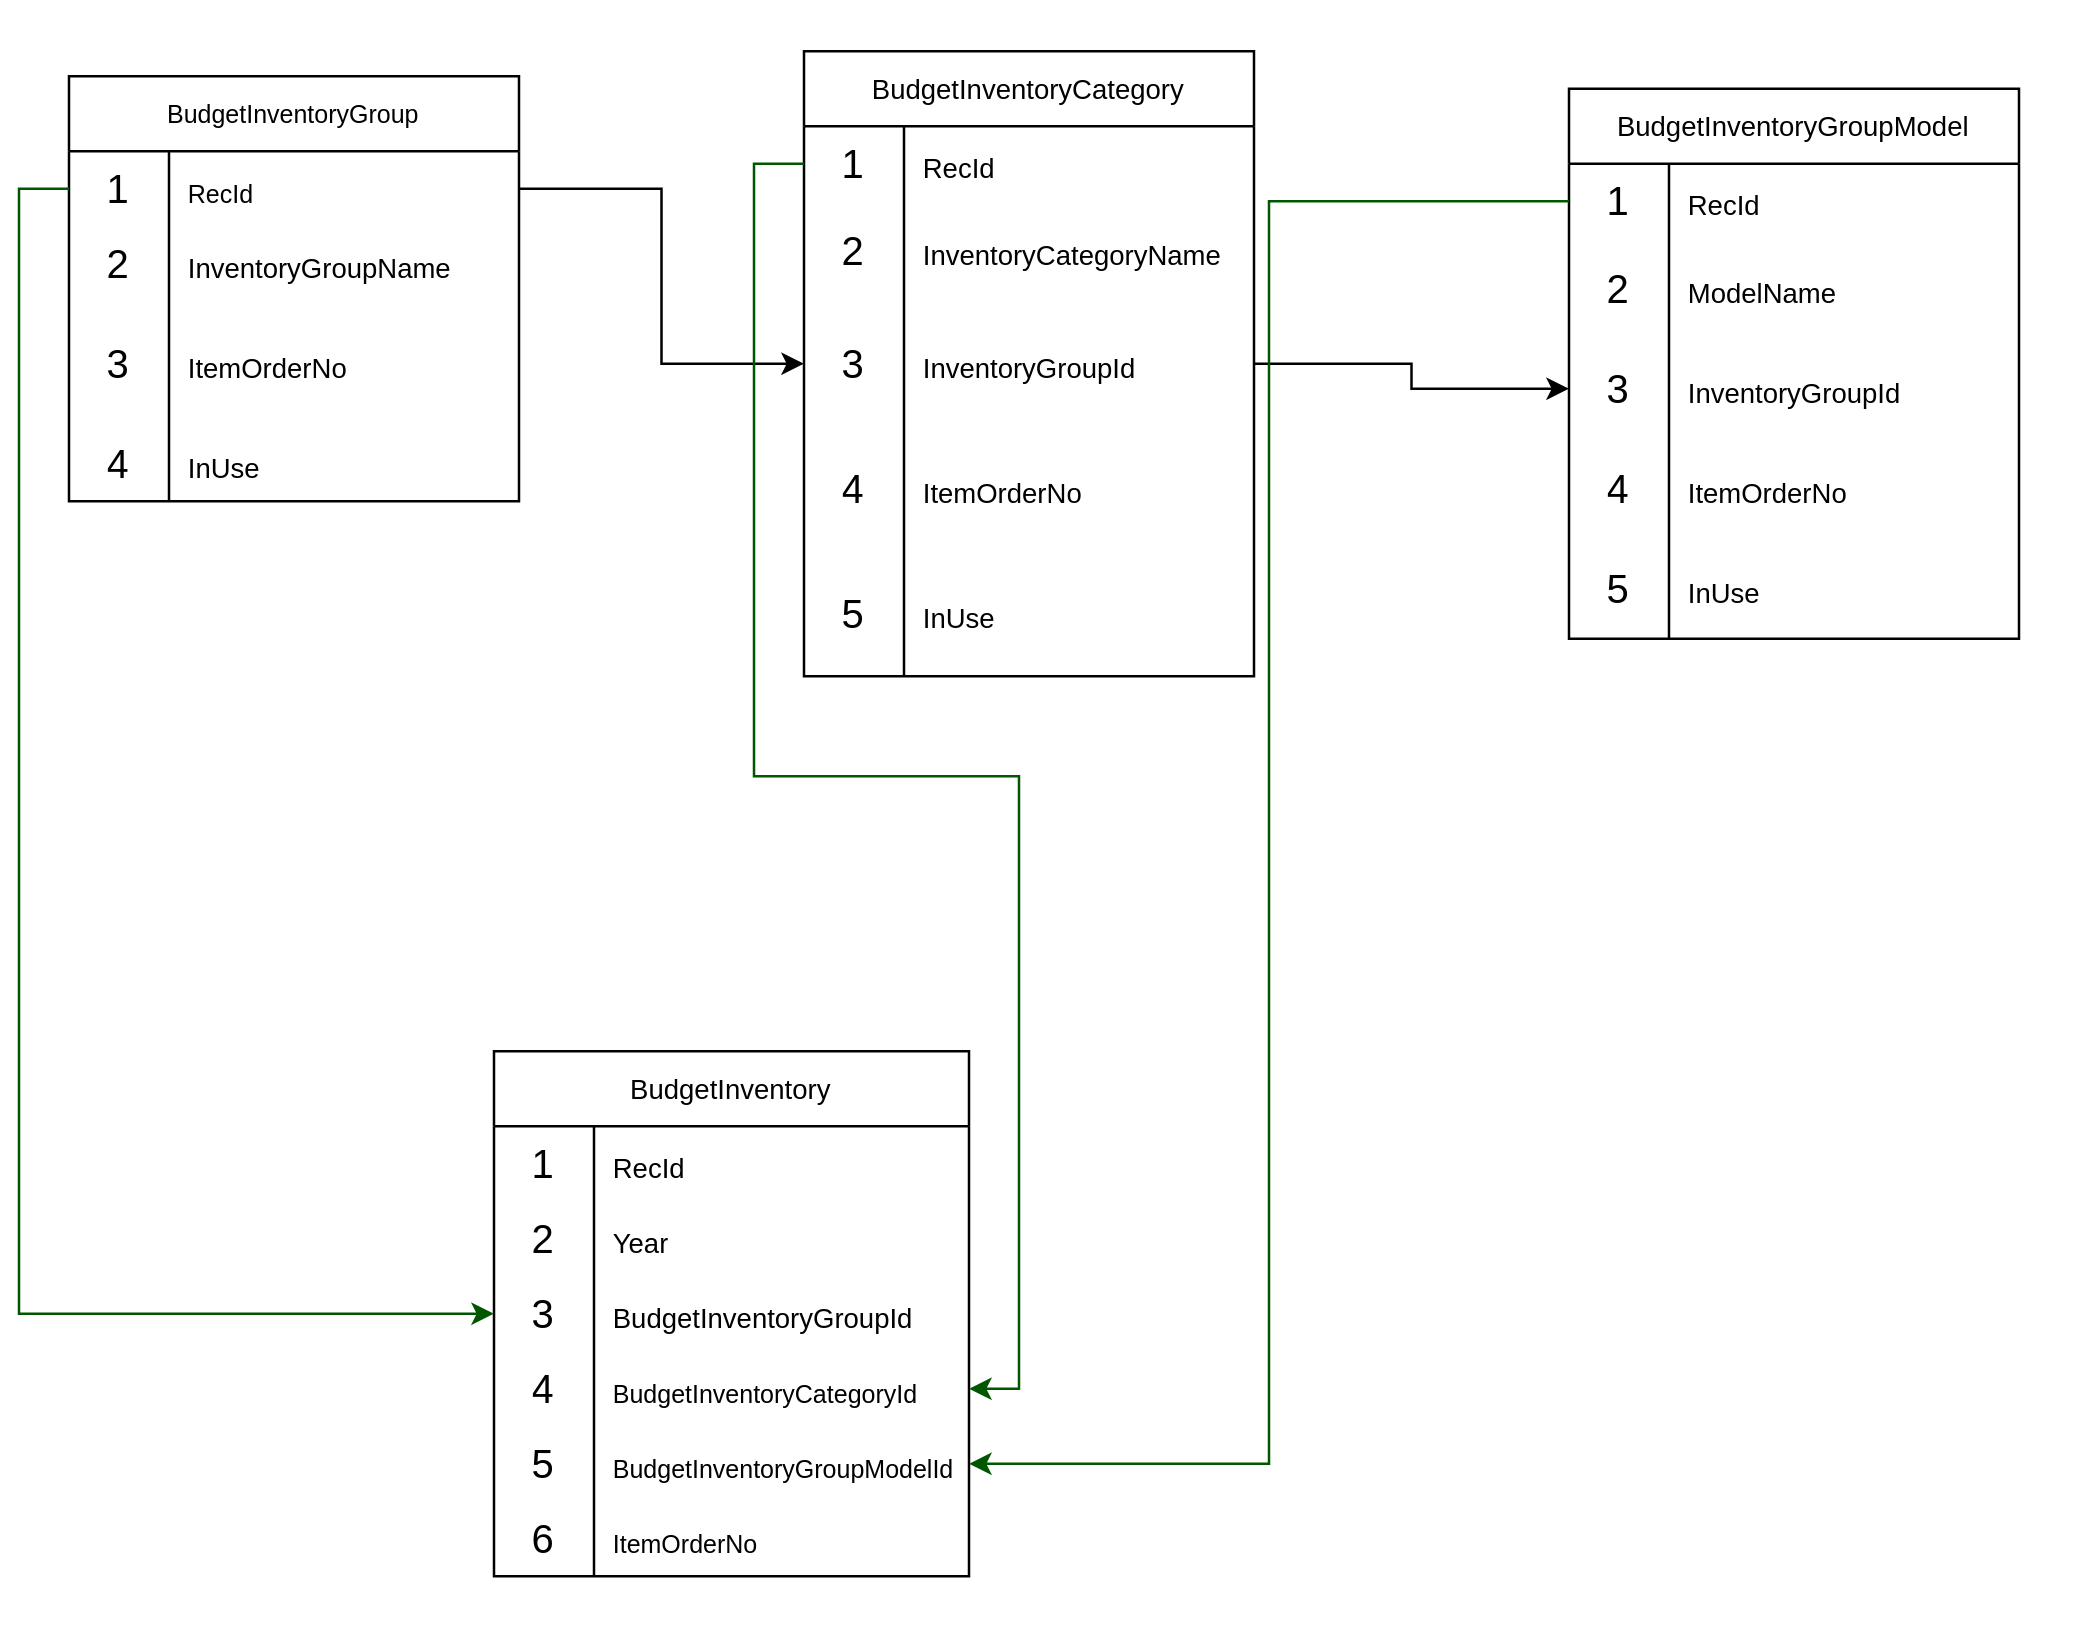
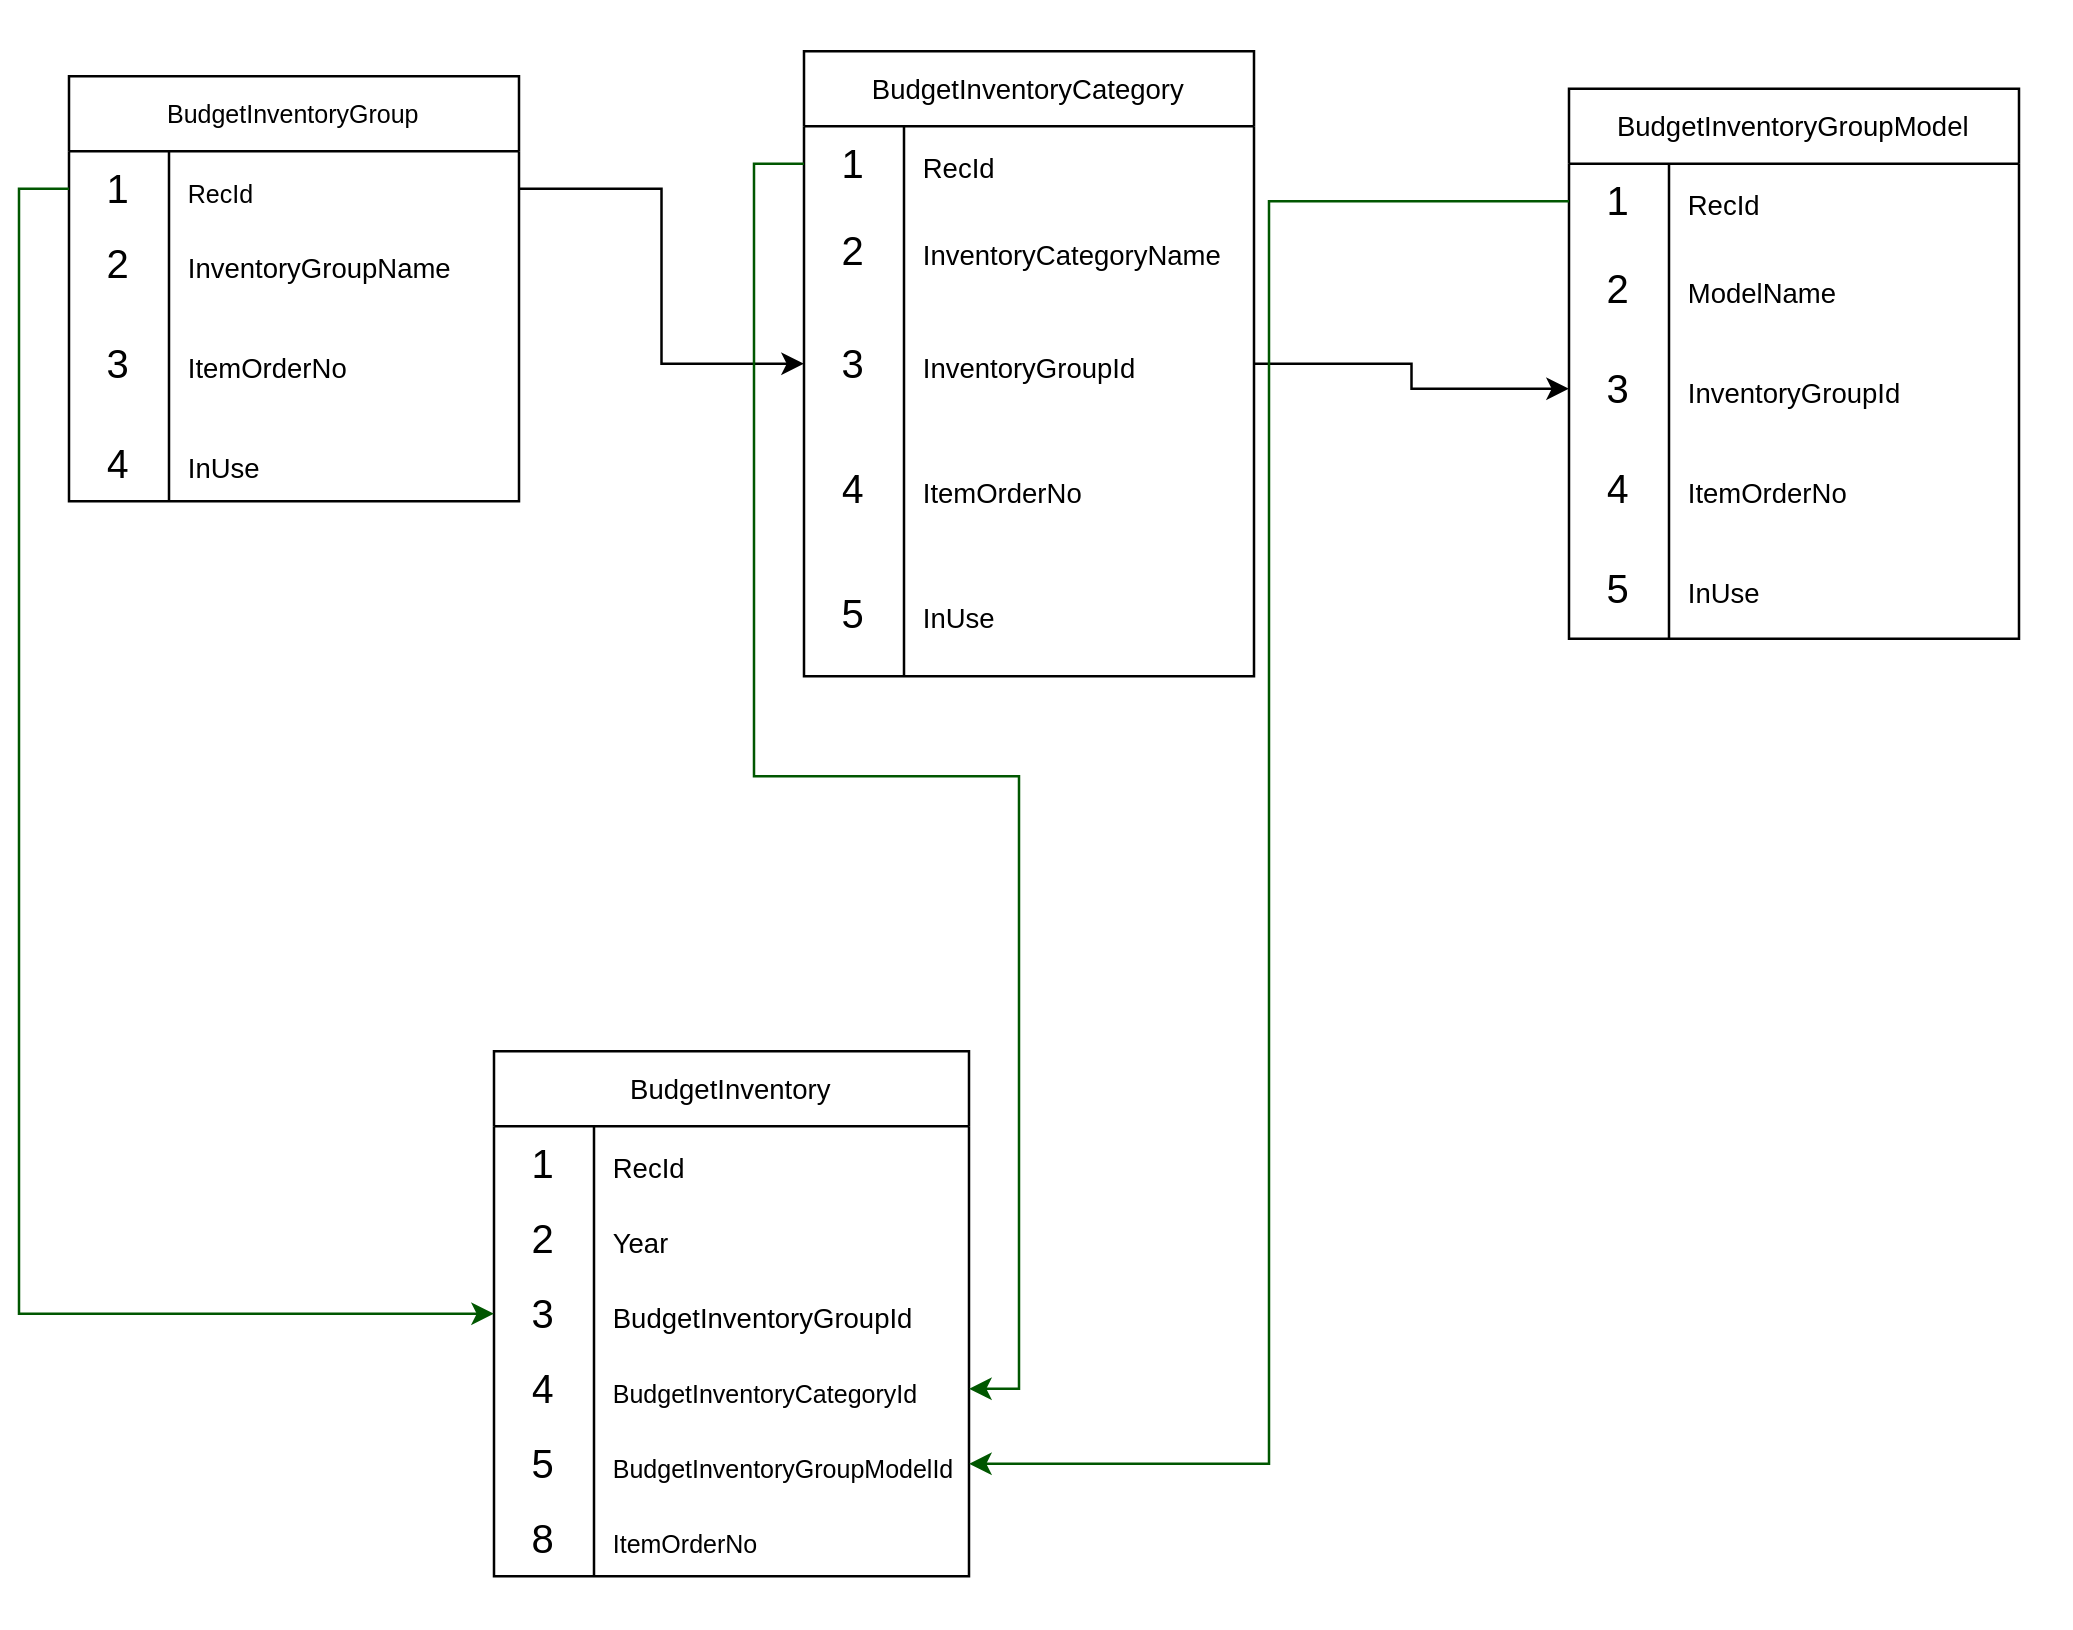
node "6": label "6" -> "8"
